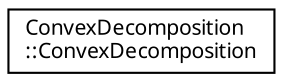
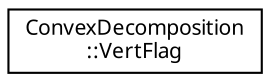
node "ConvexDecomposition ::ConvexDecomposition": label "ConvexDecomposition ::ConvexDecomposition" -> "ConvexDecomposition ::VertFlag"
